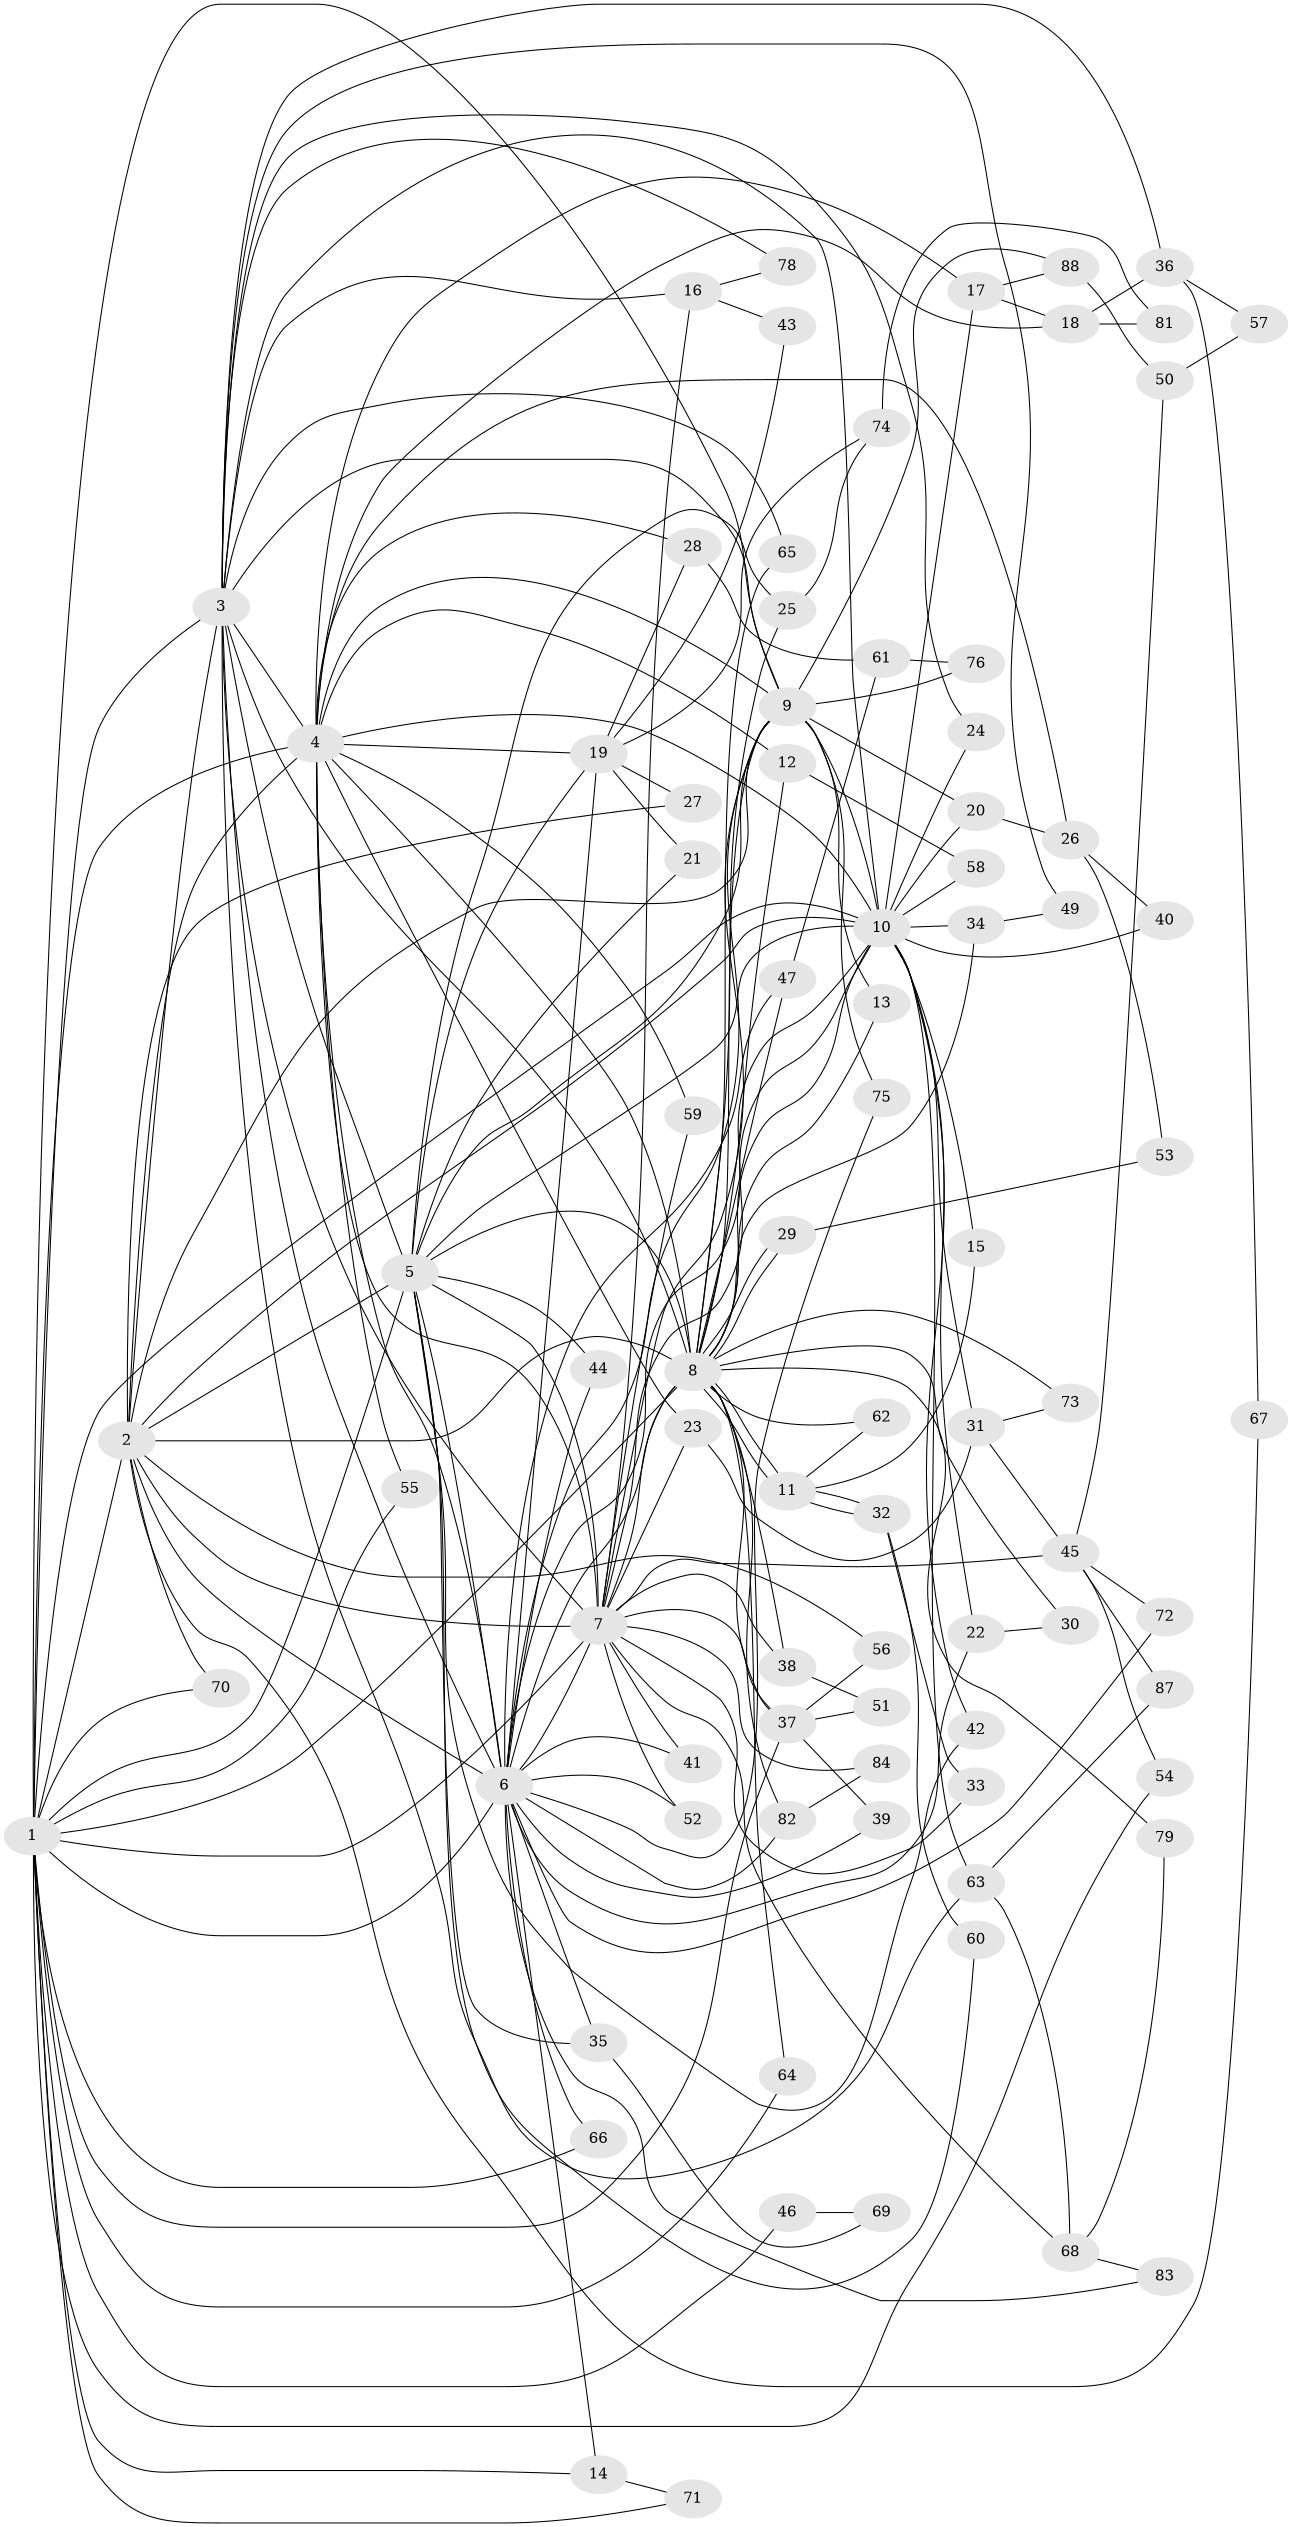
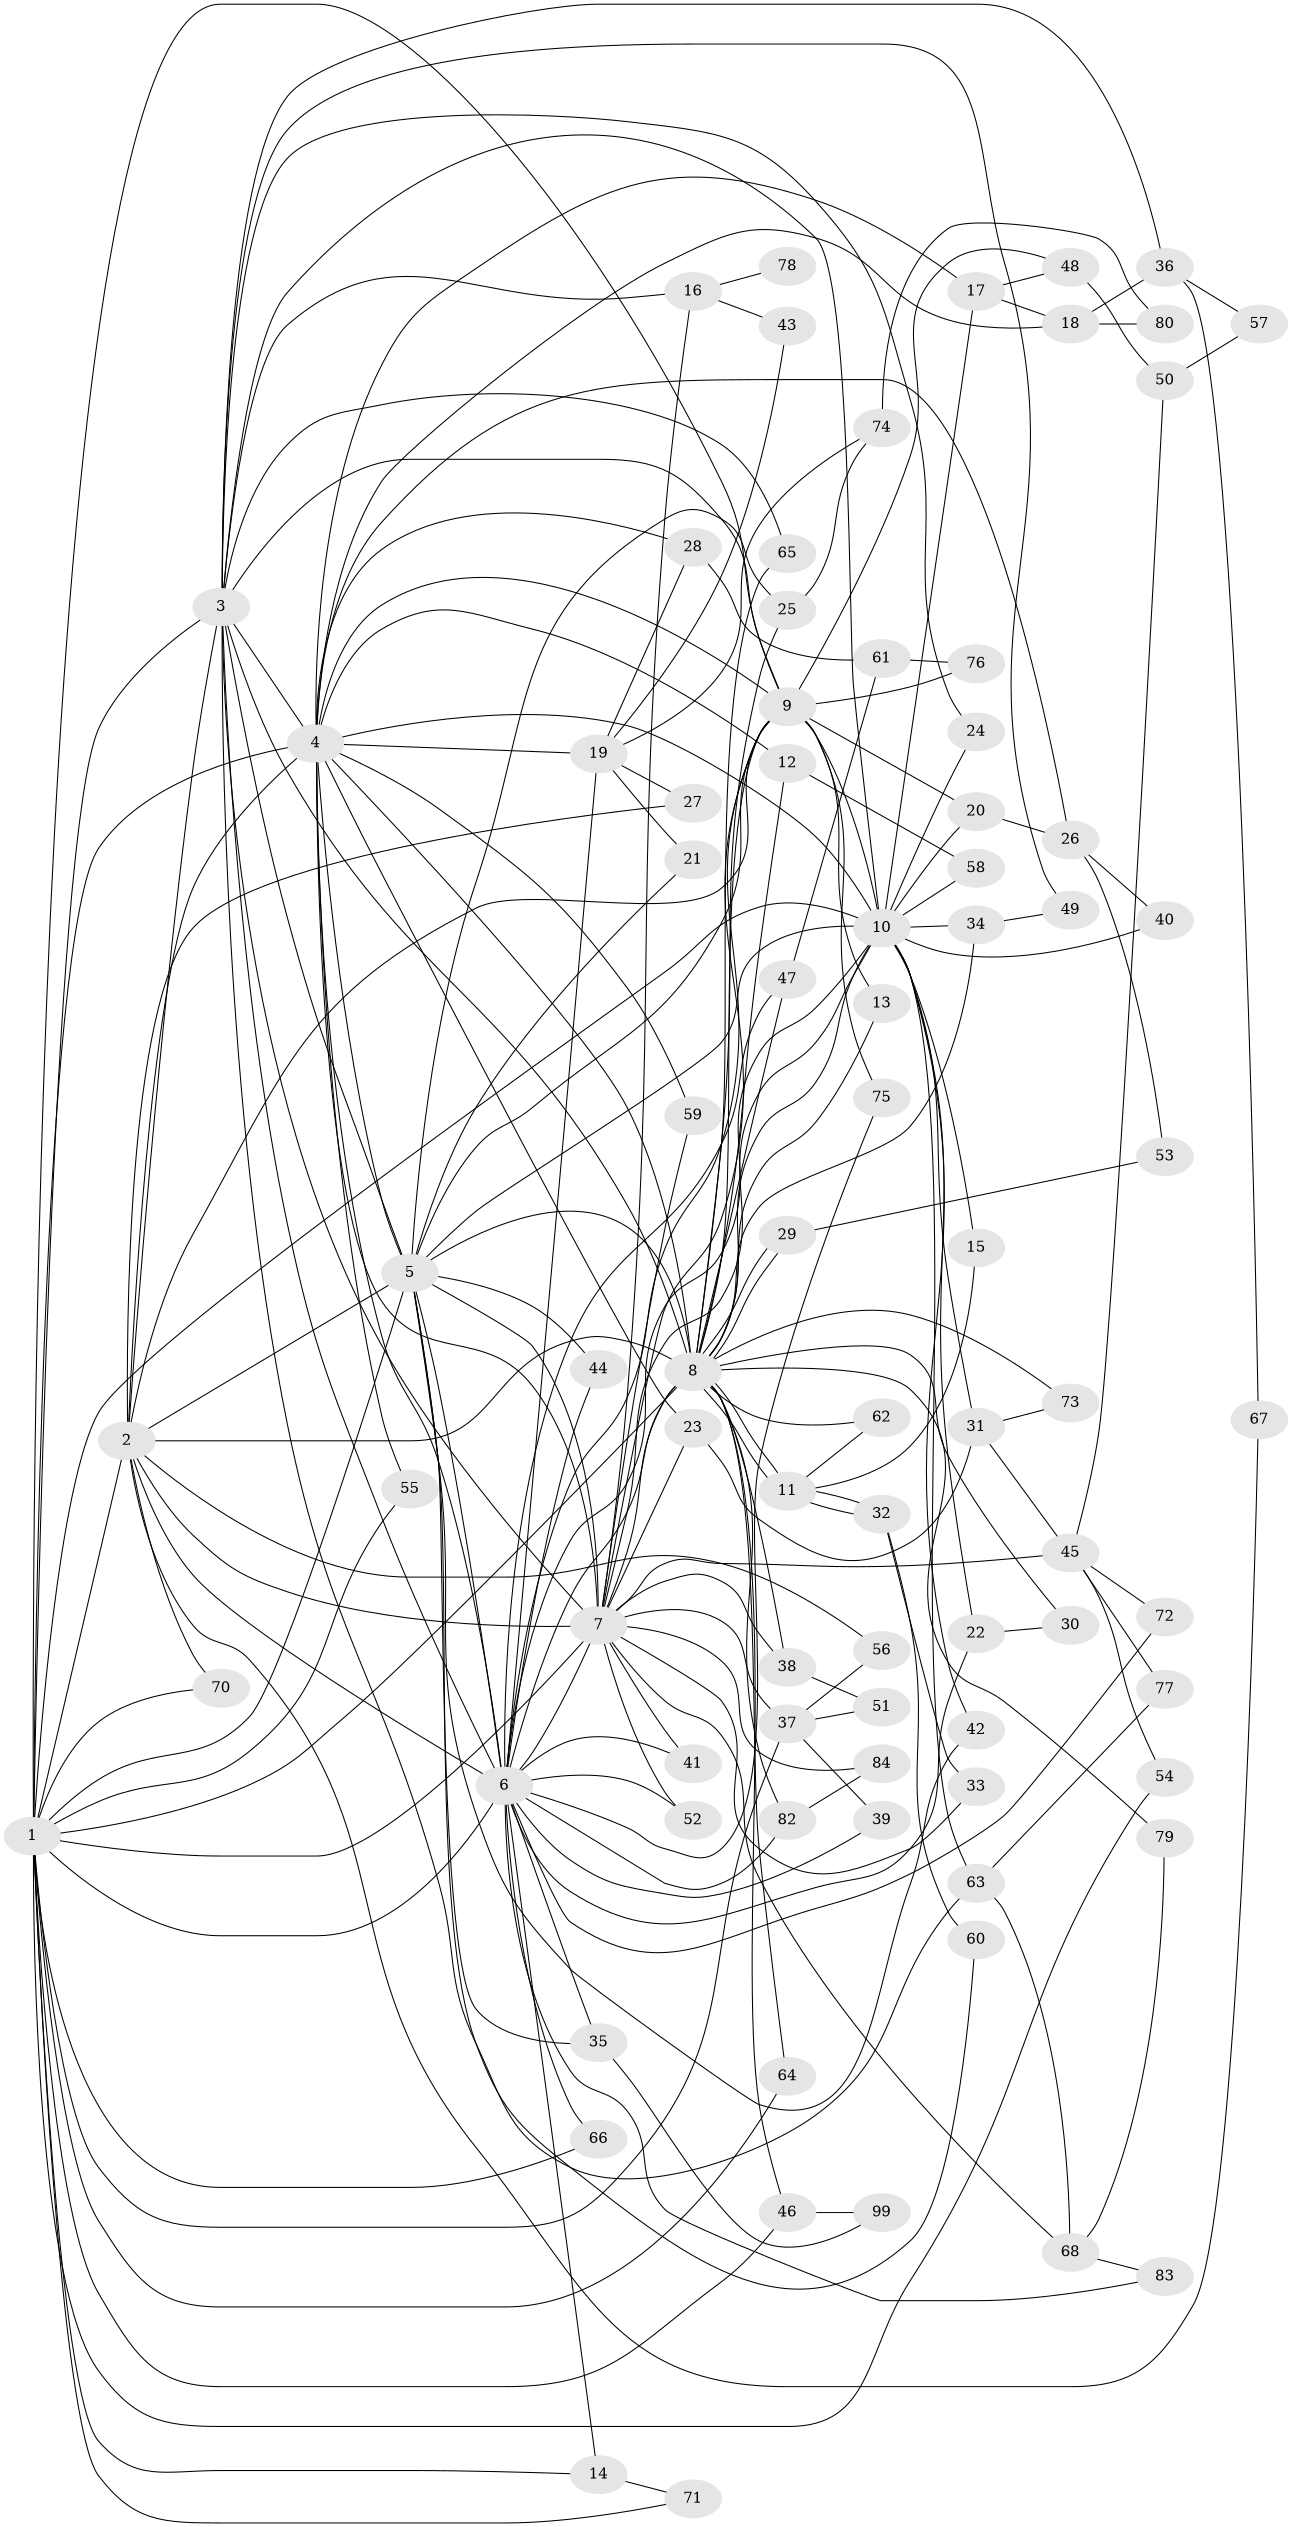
edge "78" -- "3": removed
node "88": label "88" -> "48"
node "81": label "81" -> "80"
edge "19" -- "5": now "4" -- "5"
edge "10" -- "2": removed
edge "8" -- "37": now "8" -- "46"
node "87": label "87" -> "77"
node "69": label "69" -> "99"
